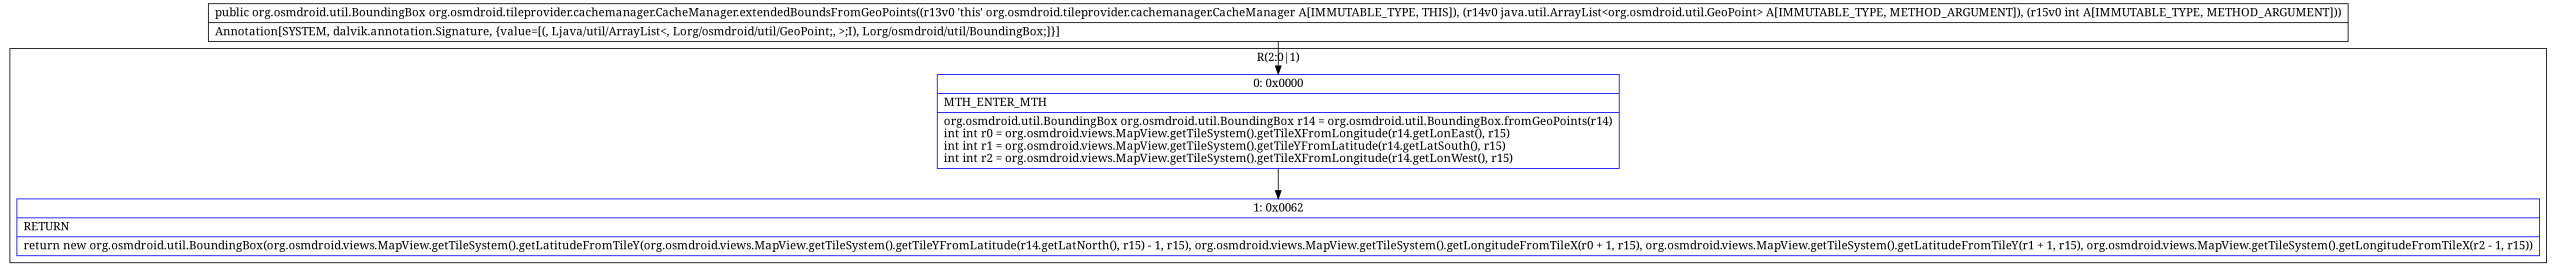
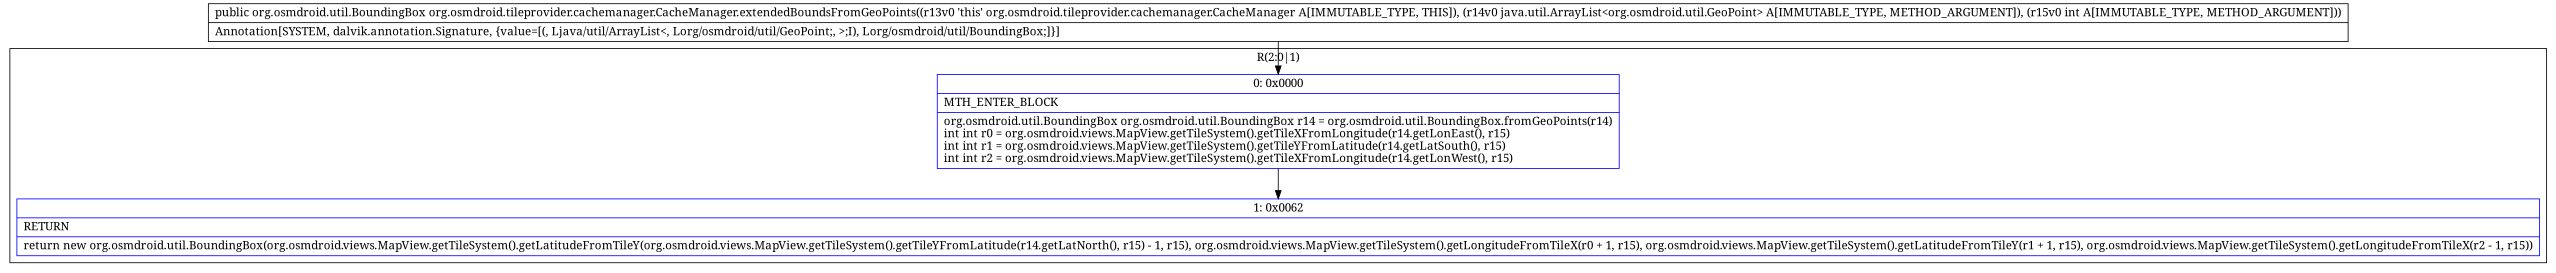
node "0: 0x0000": text "MTH_ENTER_MTH" -> "MTH_ENTER_BLOCK"
